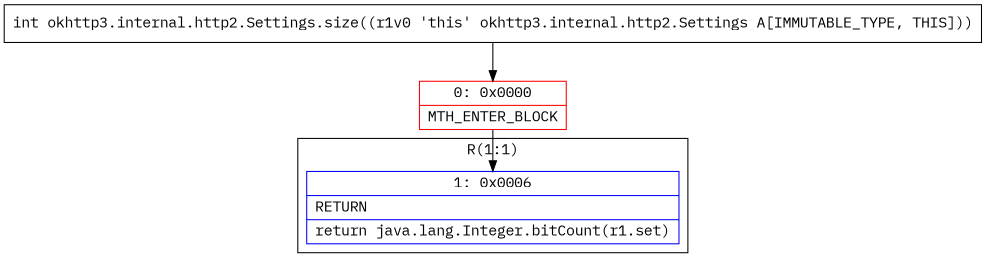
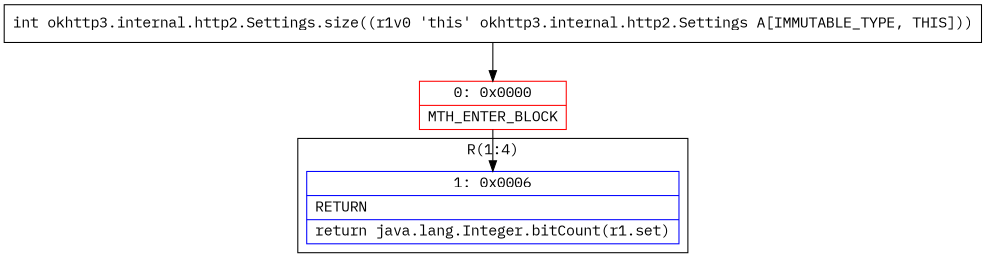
cluster "R(1:1)": label "R(1:1)" -> "R(1:4)"
